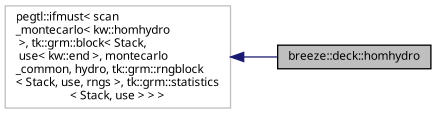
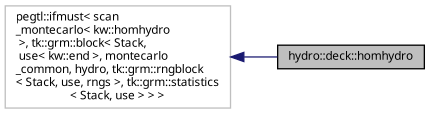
node "breeze::deck::homhydro": label "breeze::deck::homhydro" -> "hydro::deck::homhydro"
